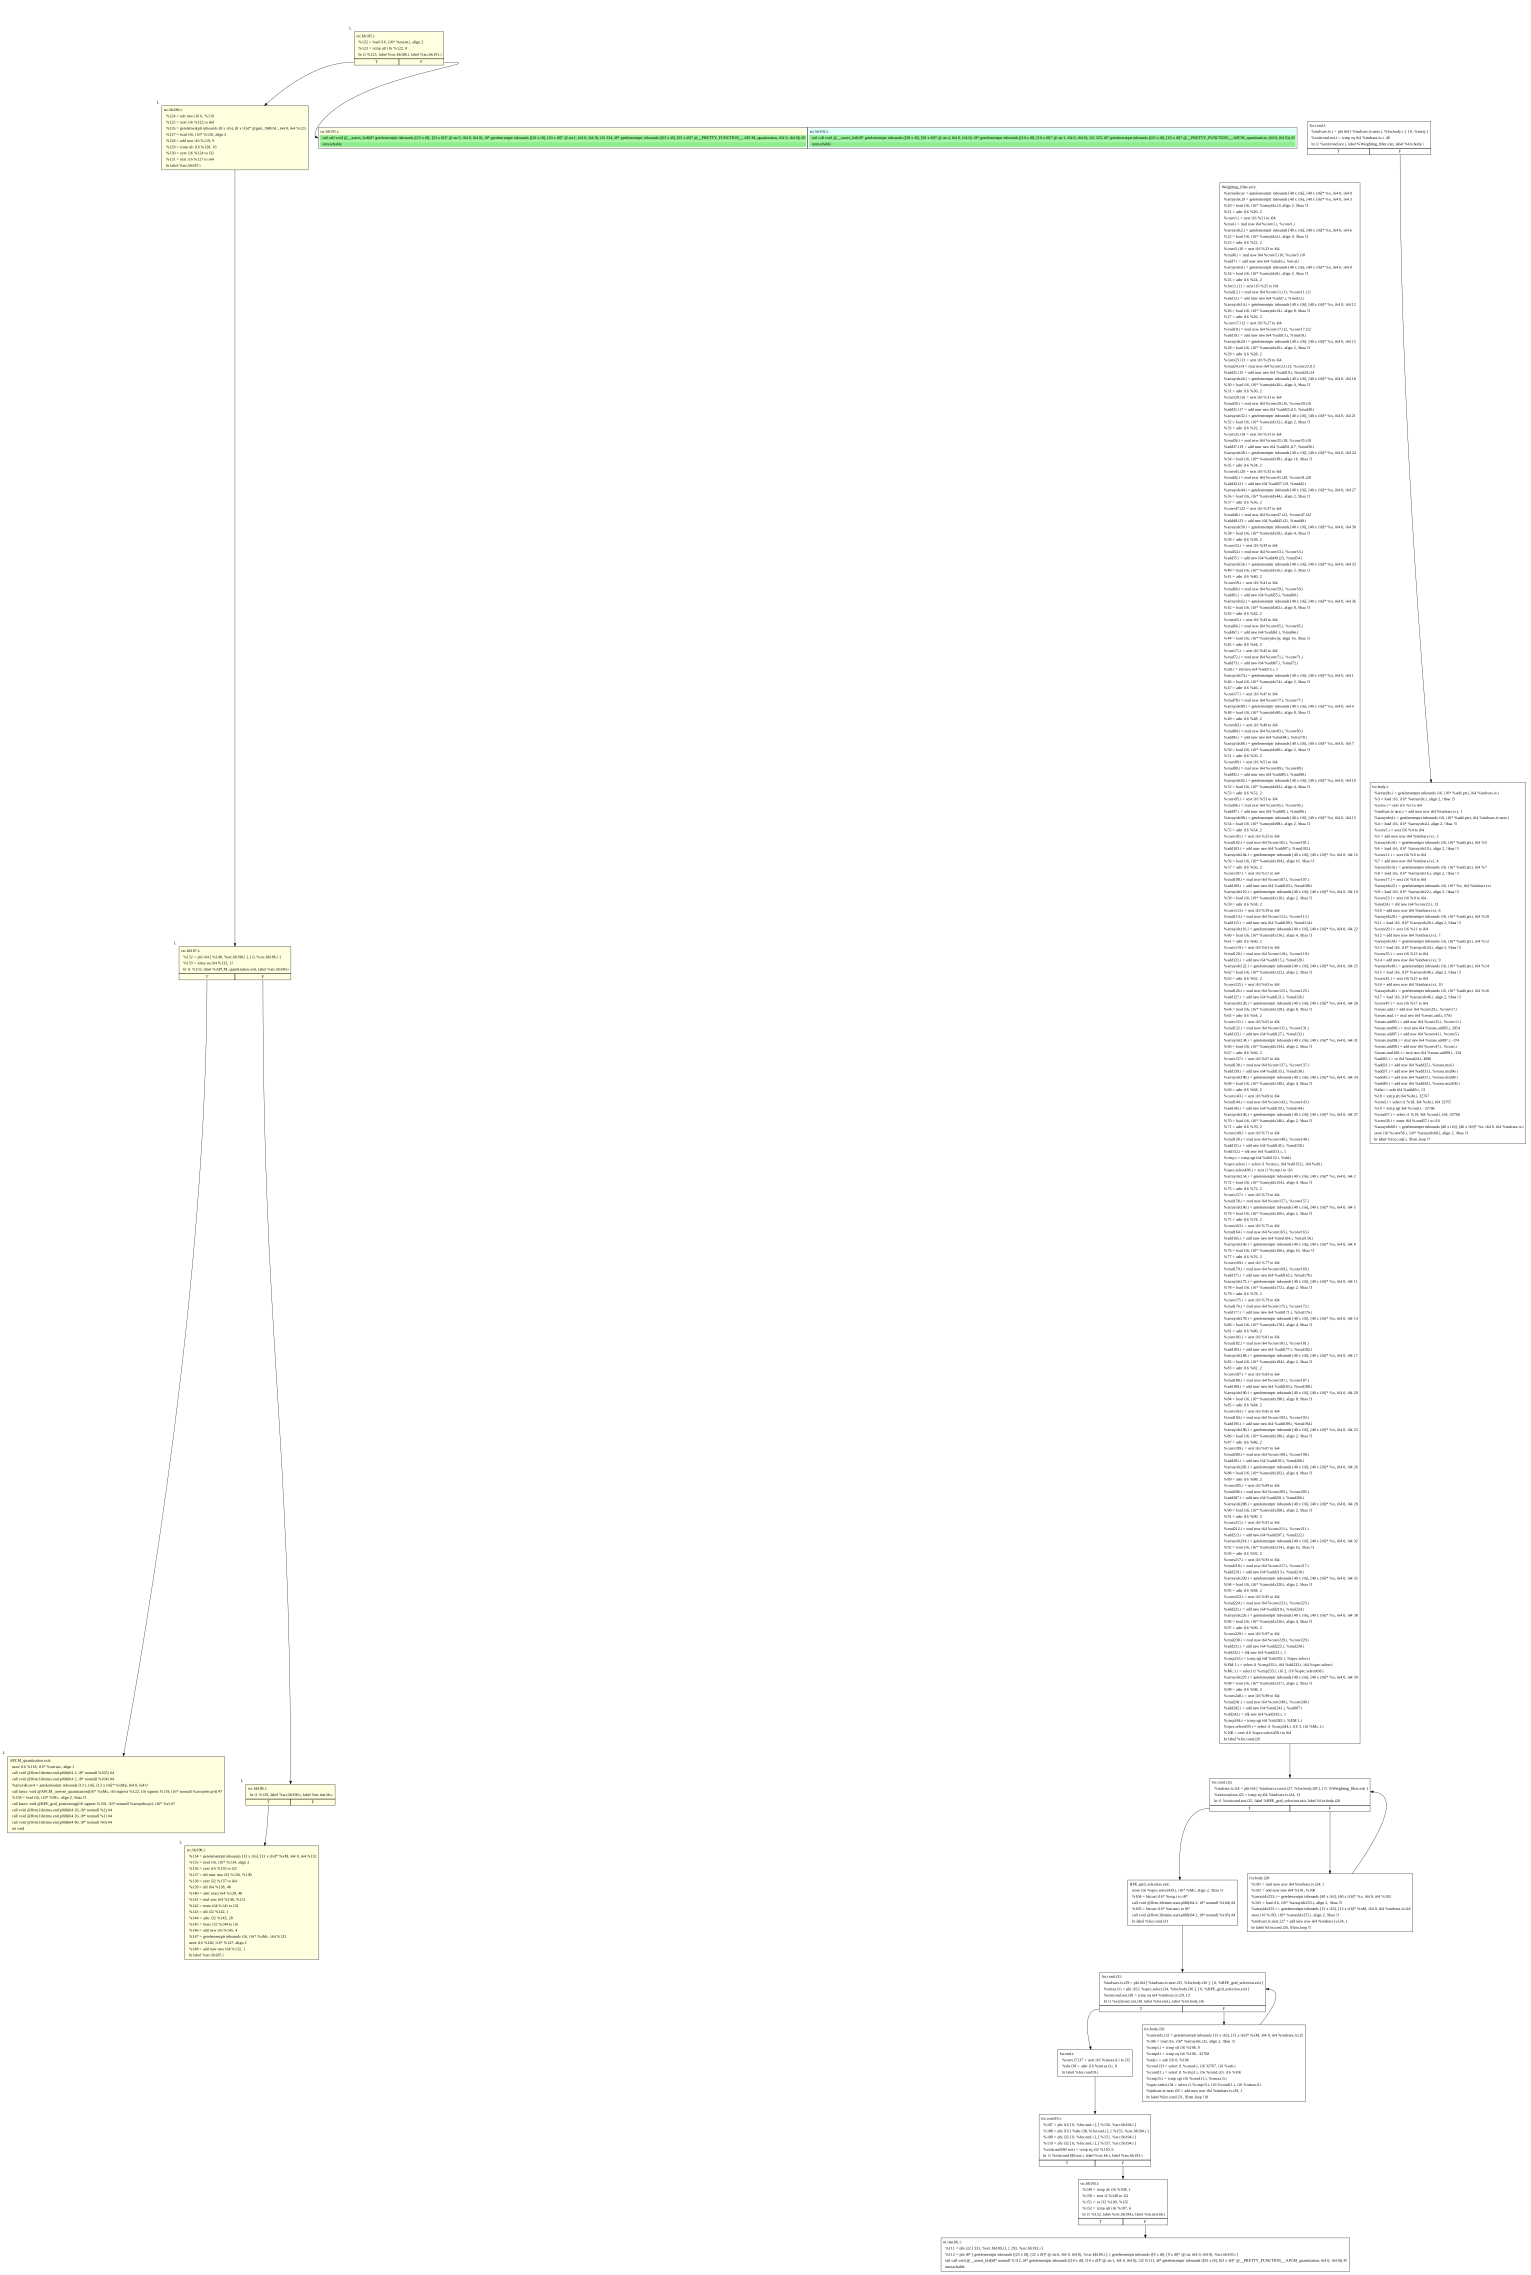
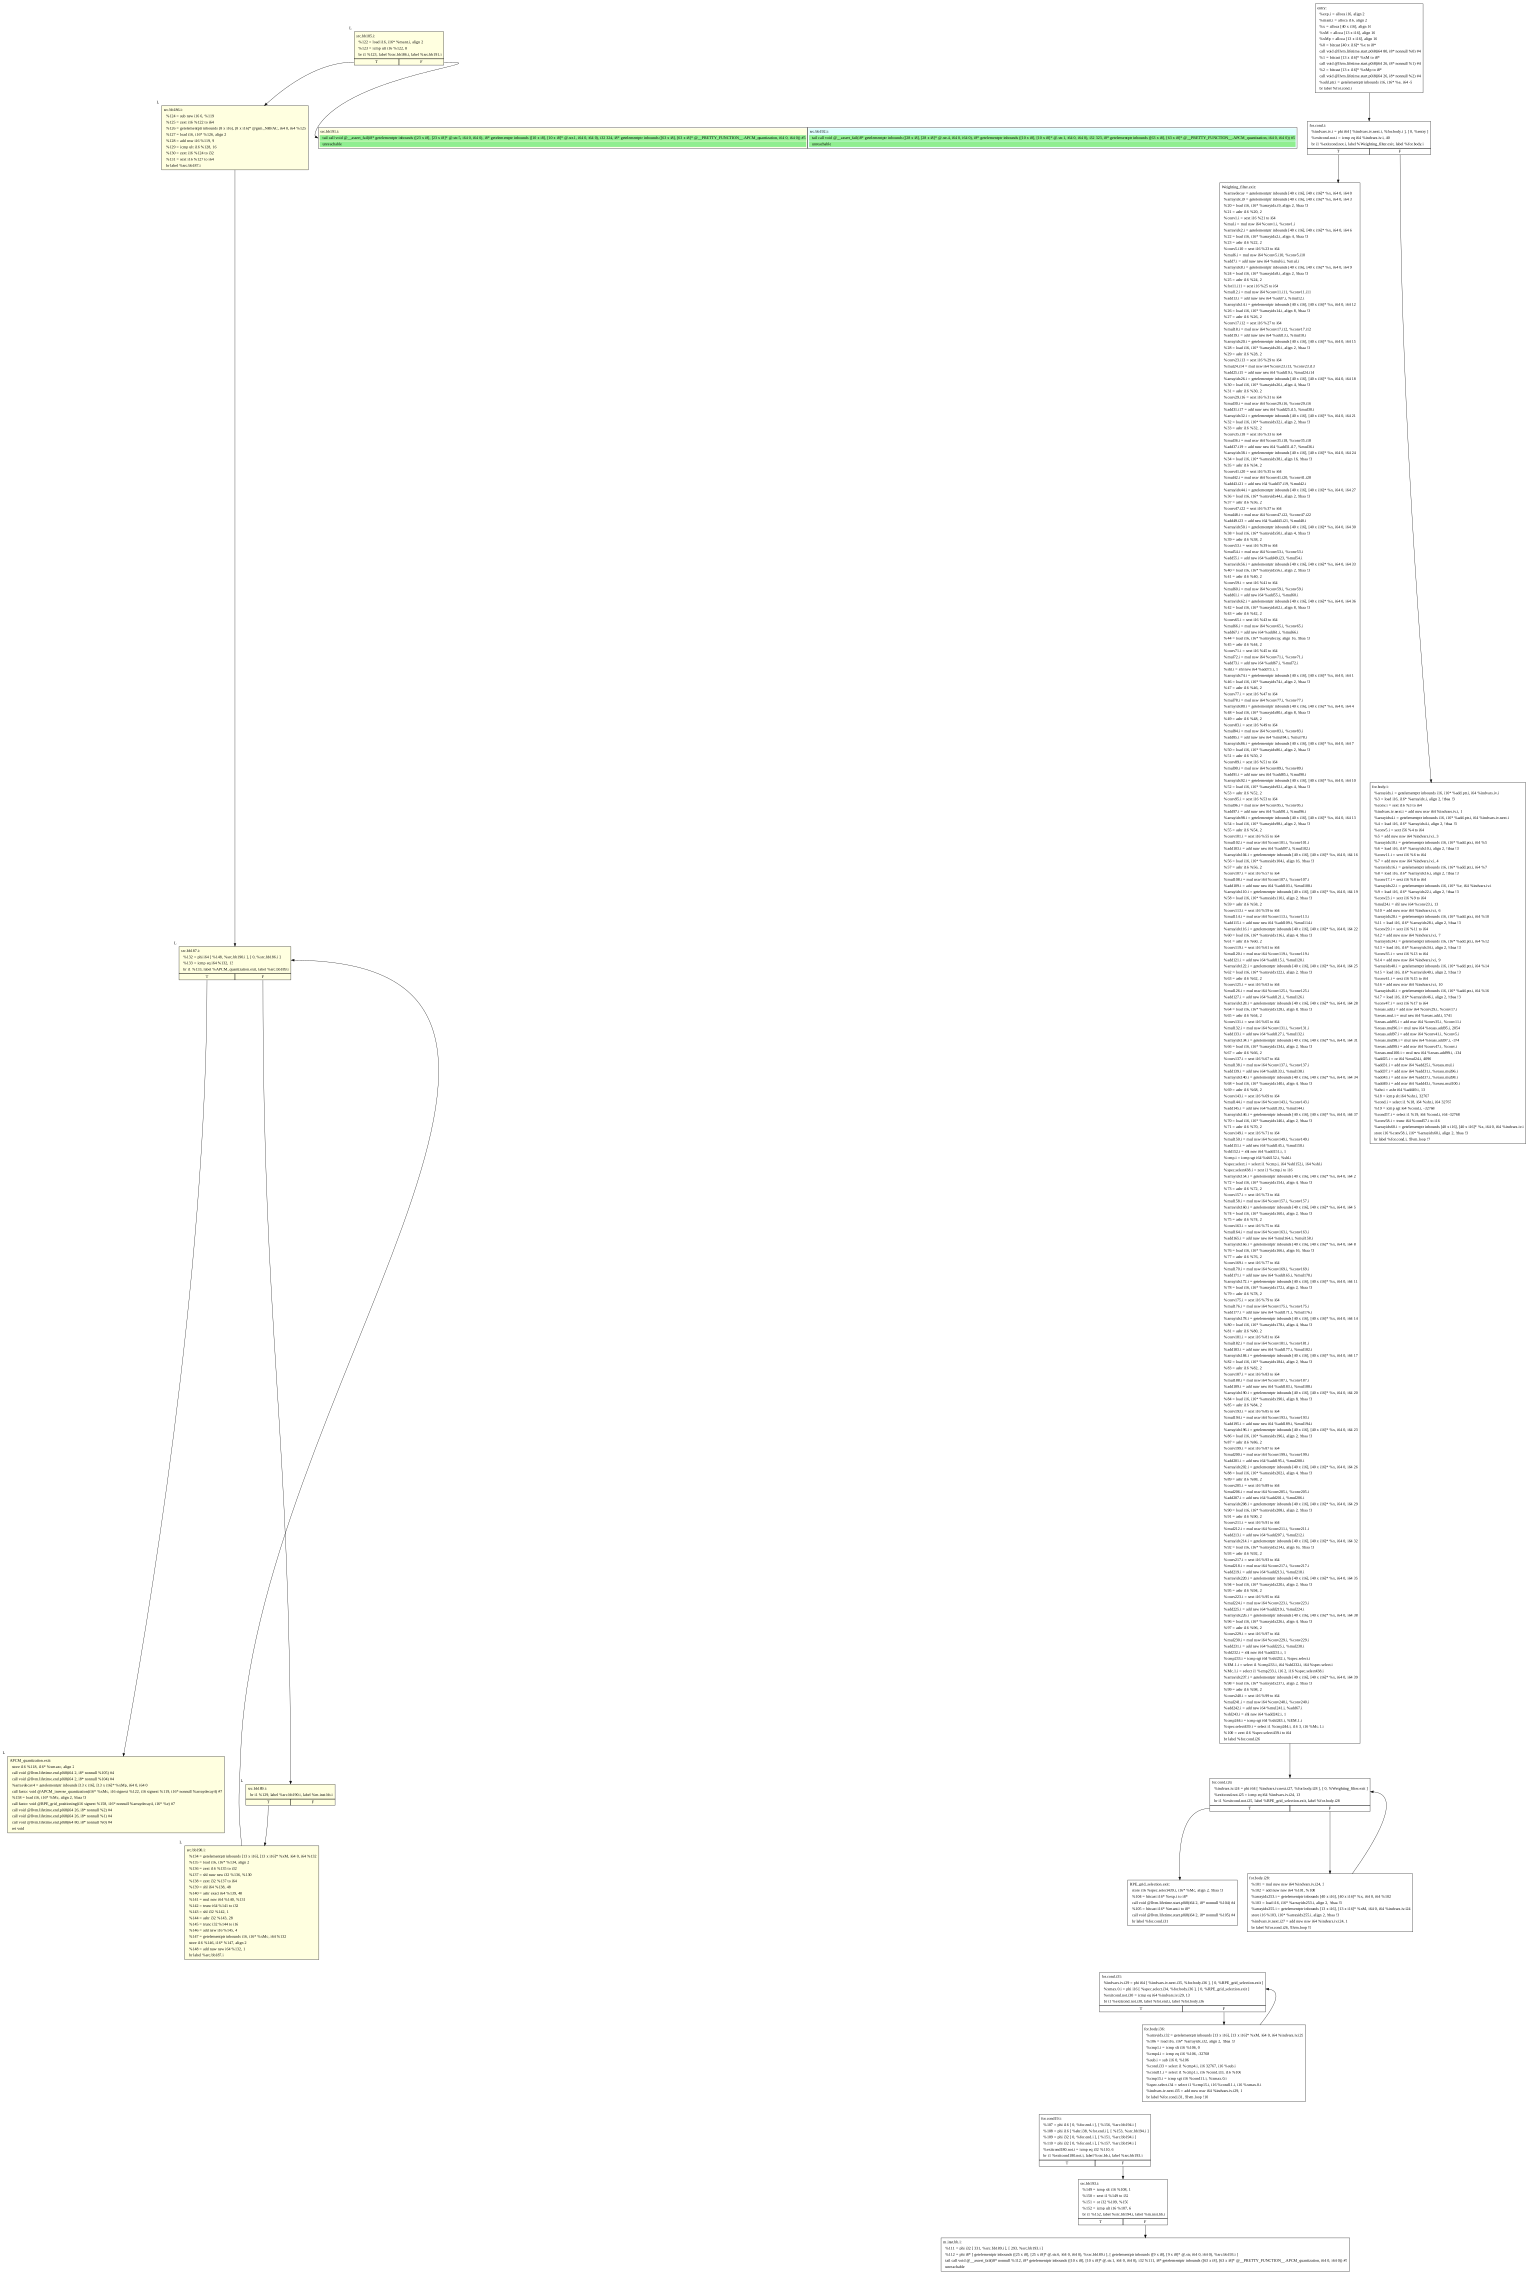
node "entry:": added
edge "for.cond.i:" -> "Weighting_filter.exit:": added
edge "src.bb190.i:" -> "src.bb187.i:": added
edge "RPE_grid_selection.exit:" -> "for.cond.i31:": removed
node "for.end.i:": removed
